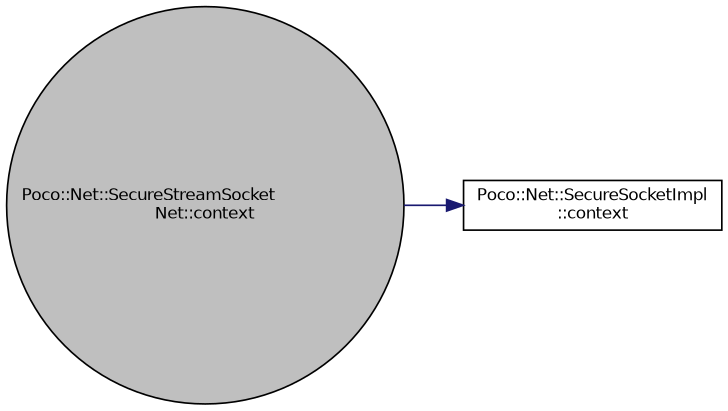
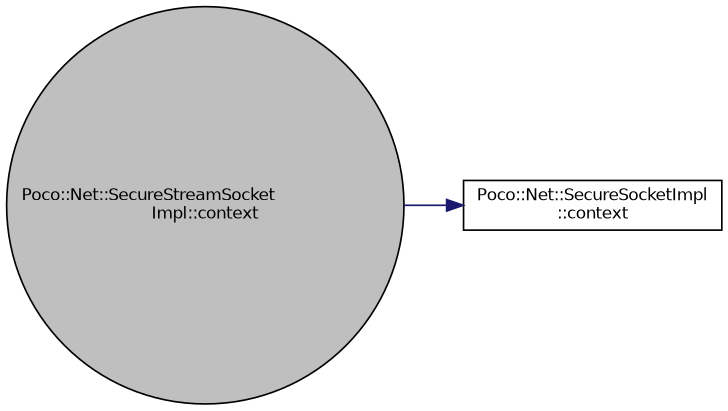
node "Poco::Net::SecureStreamSocket Net::context": label "Poco::Net::SecureStreamSocket Net::context" -> "Poco::Net::SecureStreamSocket Impl::context"
